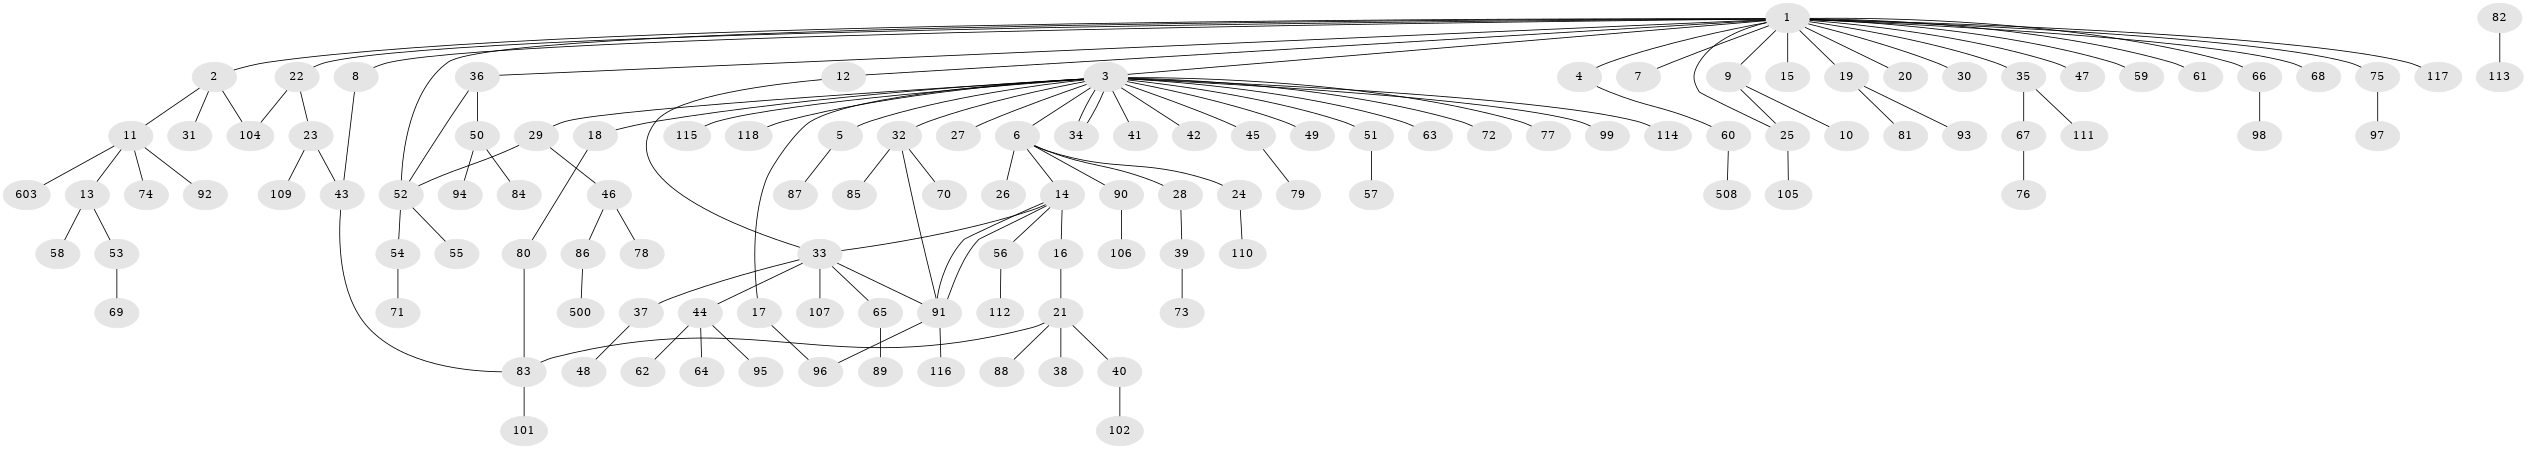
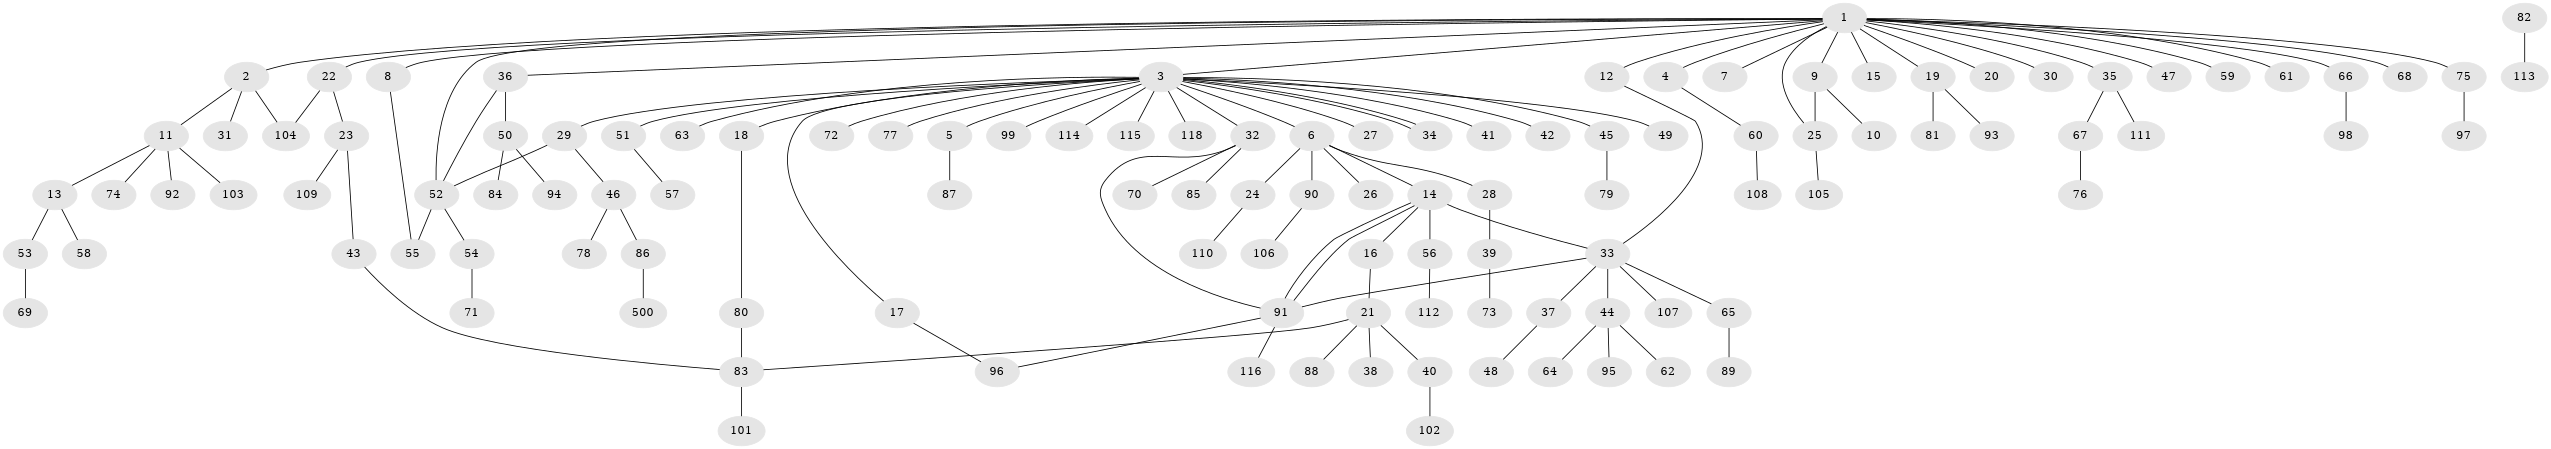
node "117": removed
edge "8" -- "43": now "8" -- "55"
node "603": label "603" -> "103"
node "508": label "508" -> "108"
